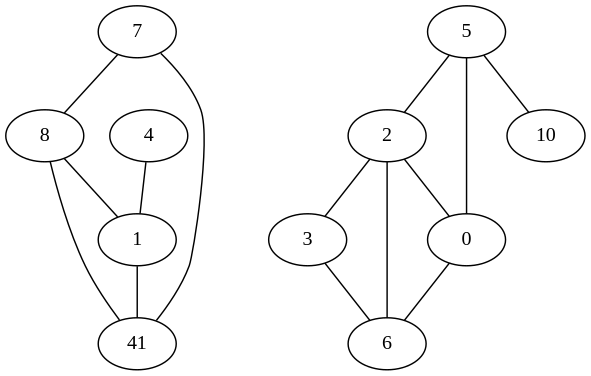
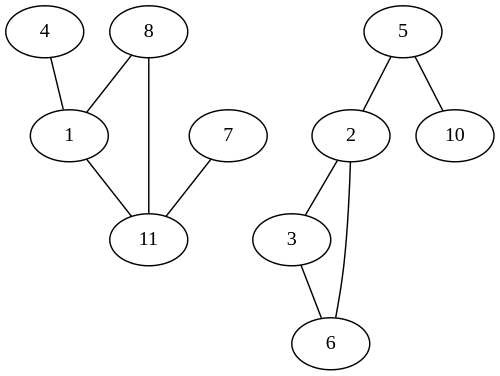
edge "7" -- "8": removed
node "0": removed
node "41": label "41" -> "11"
